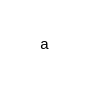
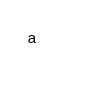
node "a": moved (44, 44) -> (32, 38)
